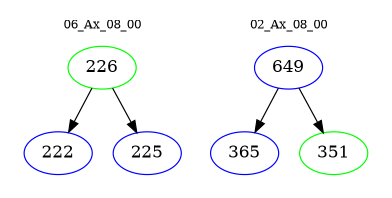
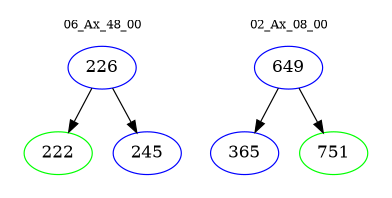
cluster "06_Ax_08_00": label "06_Ax_08_00" -> "06_Ax_48_00"
node "226": color green -> blue
node "222": color blue -> green
node "225": label "225" -> "245"
node "351": label "351" -> "751"
